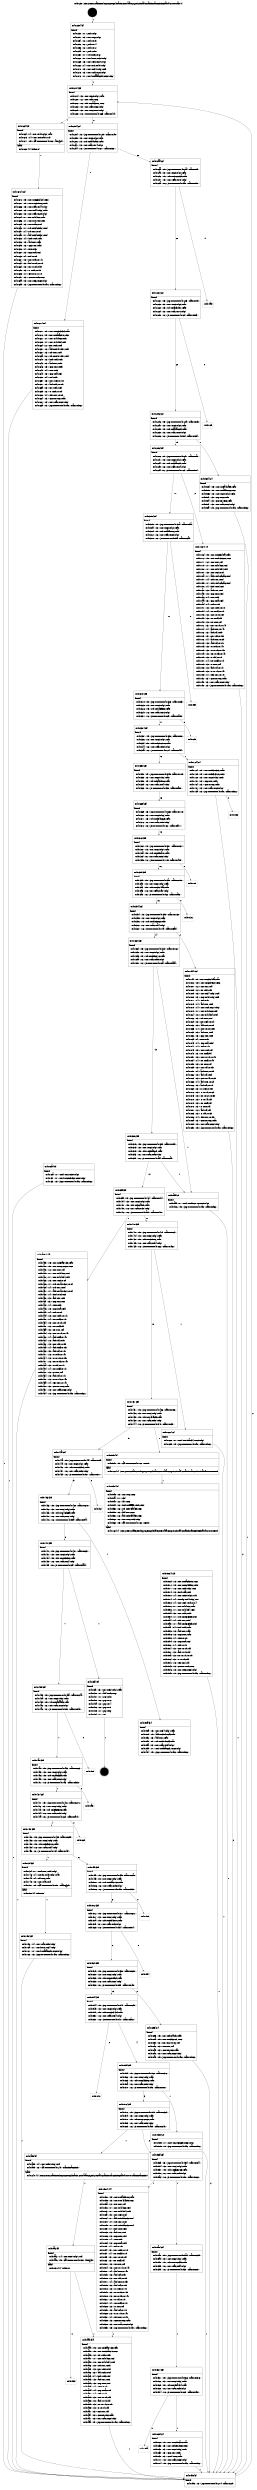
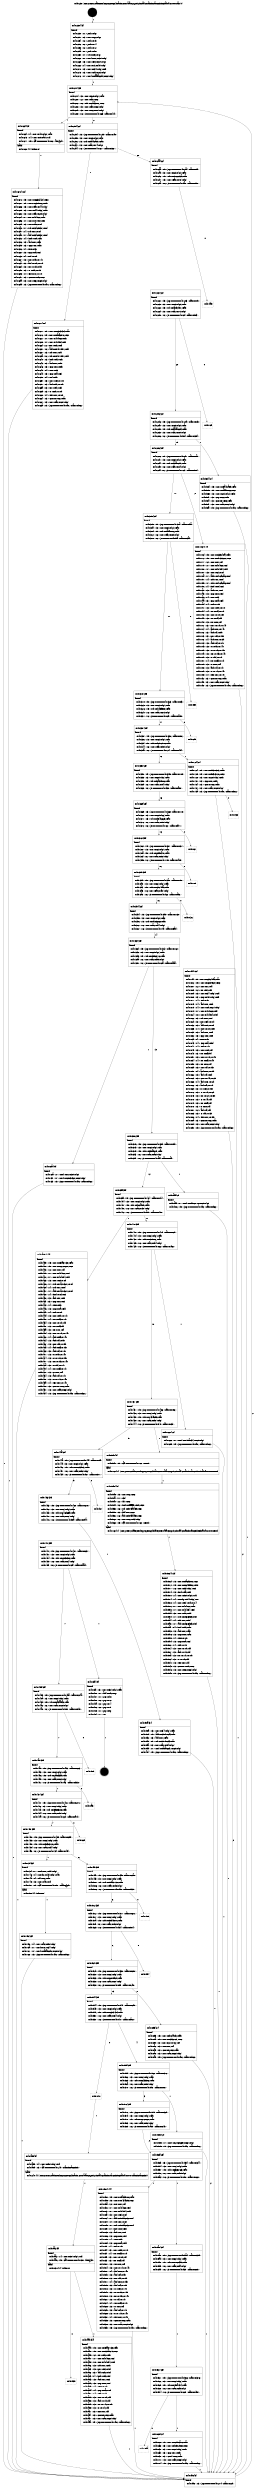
edge "0x4012aa [22]" -> "0x4012c0 [22]": removed, label "20"
node "0x401cc1": added
edge "0x4013b4 [25]" -> "0x4017fd [152]": removed, label "2"
edge "0x4013cd [25]" -> "0x401aff [12]": now "0x4013cd [25]" -> "0x401cea [19]"
edge "0x401463 [25]" -> "0x40147c [25]": removed, label "8"
edge "0x401945 [40]" -> "0x40196d [113]": added, label "1"
edge "0x4019ea [31]" -> "0x401dbc [5]": added, label "1"
edge "0x401576 [25]" -> "0x401a99 [9]": now "0x401d10" -> "0x401a99 [9]"
edge "0x4018b0 [144]" -> "0x401aab [84]": now "0x4018b0 [144]" -> "0x401dbc [5]"
